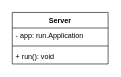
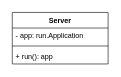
node "+ run(): void": label "+ run(): void" -> "+ run(): app"
